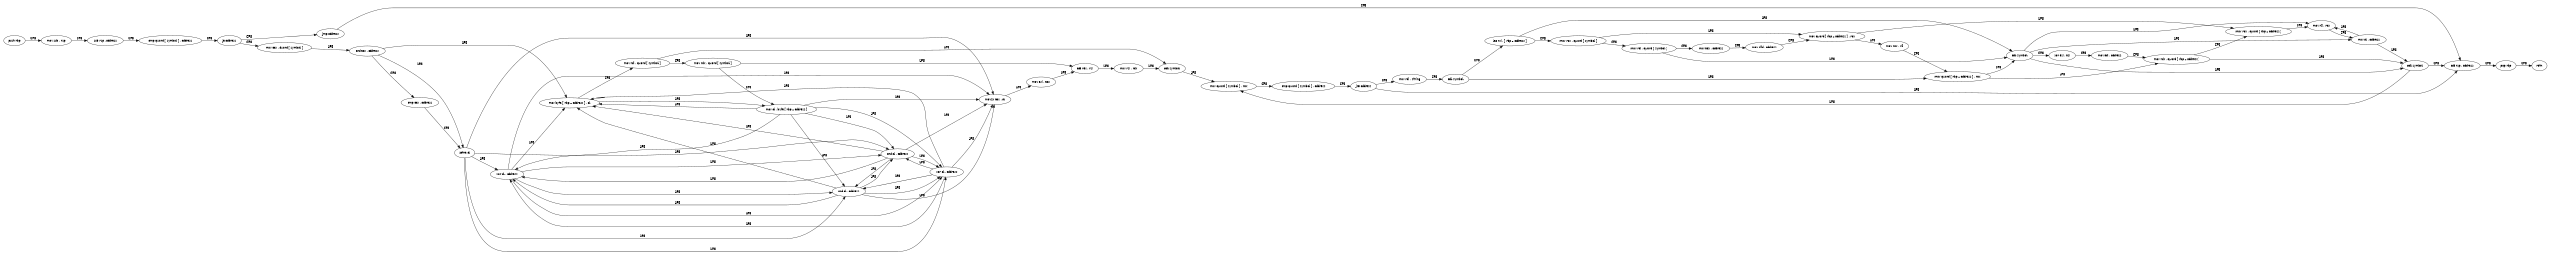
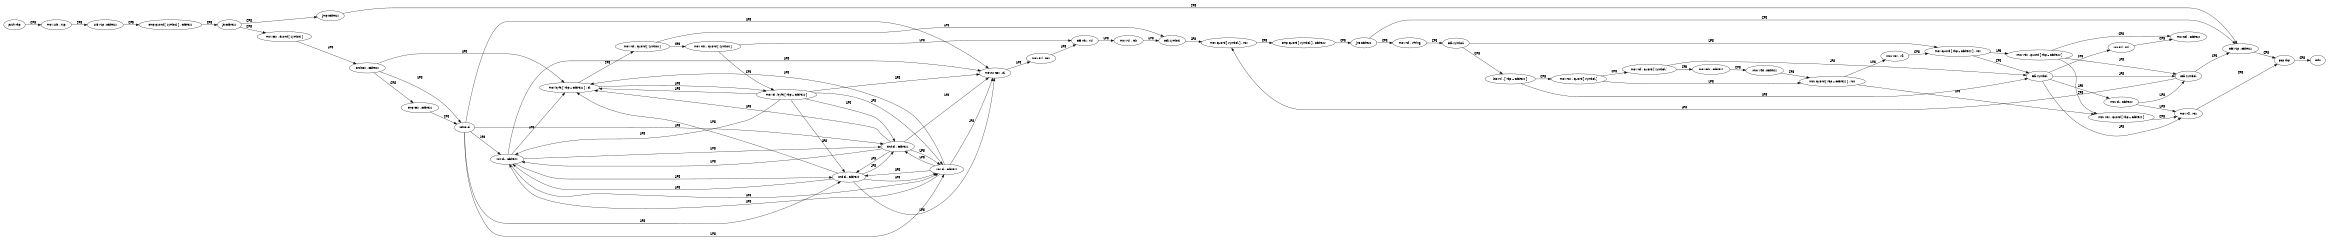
edge "mov r8 , rax" -> "mov al , address": now "mov r8 , rax" -> "pop rbp"
edge "mov edi , address" -> "mov rdx , qword [ rbp - address ]": reversed
edge "jne address" -> "add rsp , address": label "DFG" -> "CFG"
